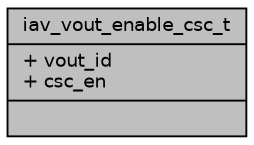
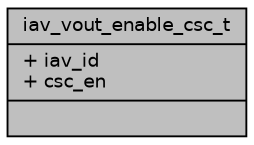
node "iav_vout_enable_csc_t": text "+ vout_id" -> "+ iav_id"
